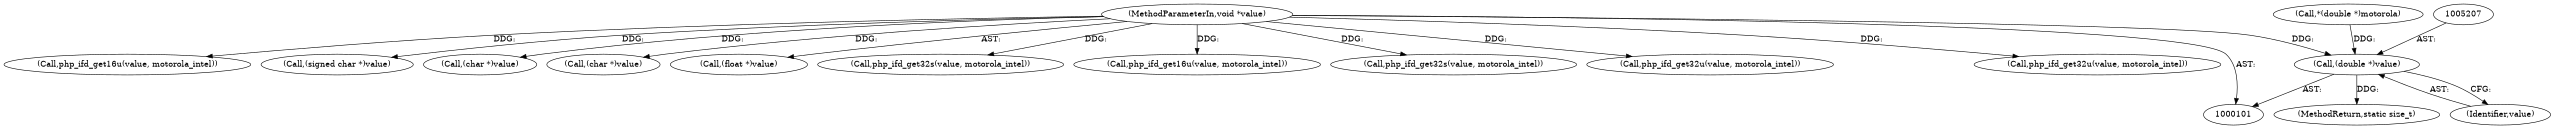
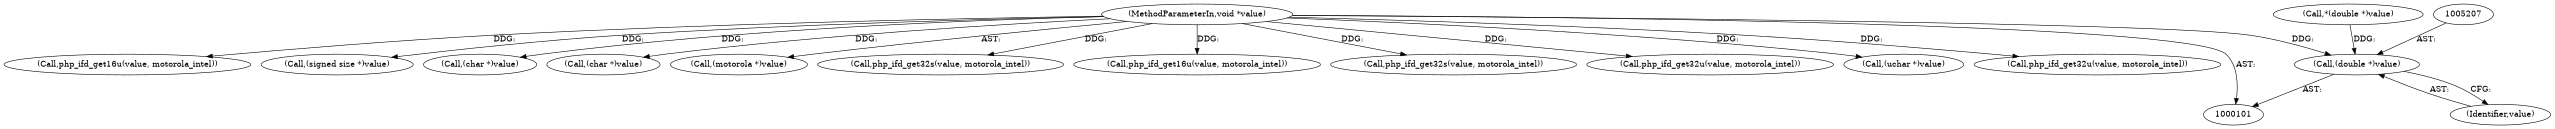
node "(Call,*(double *)motorola)": label "(Call,*(double *)motorola)" -> "(Call,*(double *)value)"
node "(Call,(signed char *)value)": label "(Call,(signed char *)value)" -> "(Call,(signed size *)value)"
node "(Call,(float *)value)": label "(Call,(float *)value)" -> "(Call,(motorola *)value)"
node "(Call,(uchar *)value)": added
node "(MethodReturn,static size_t)": removed
